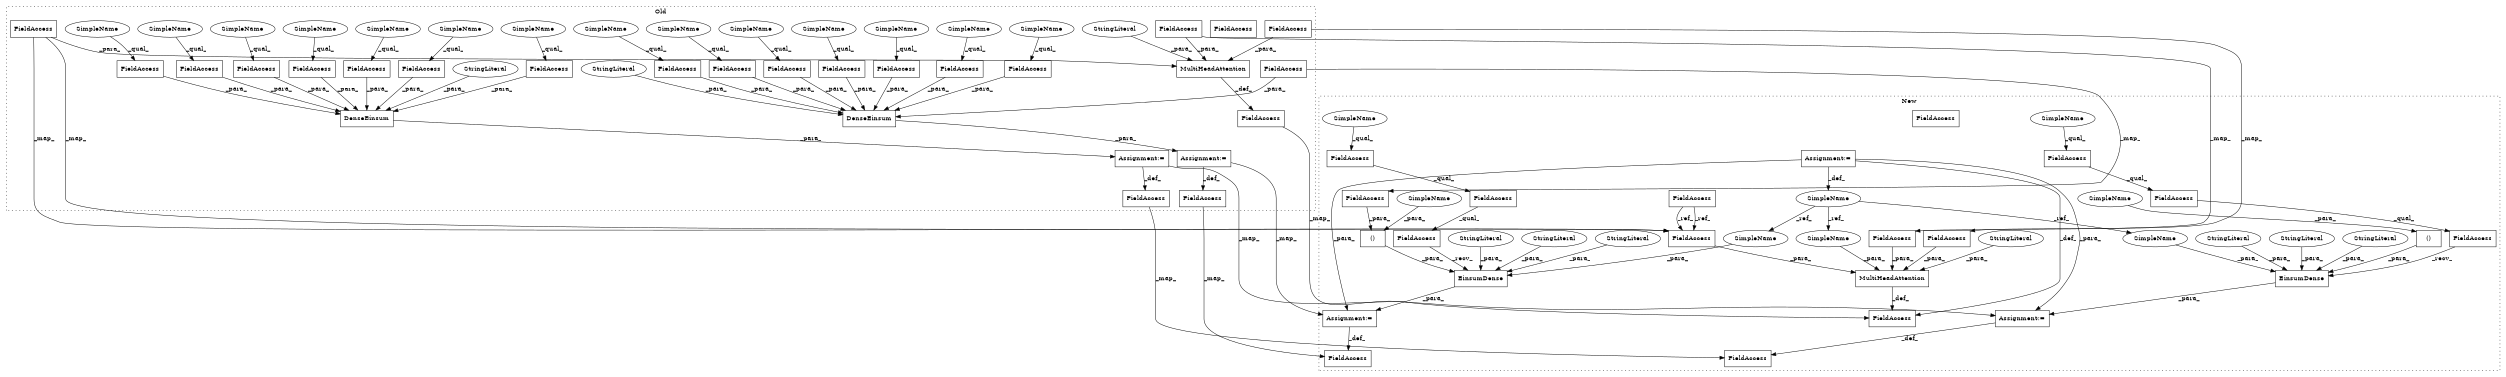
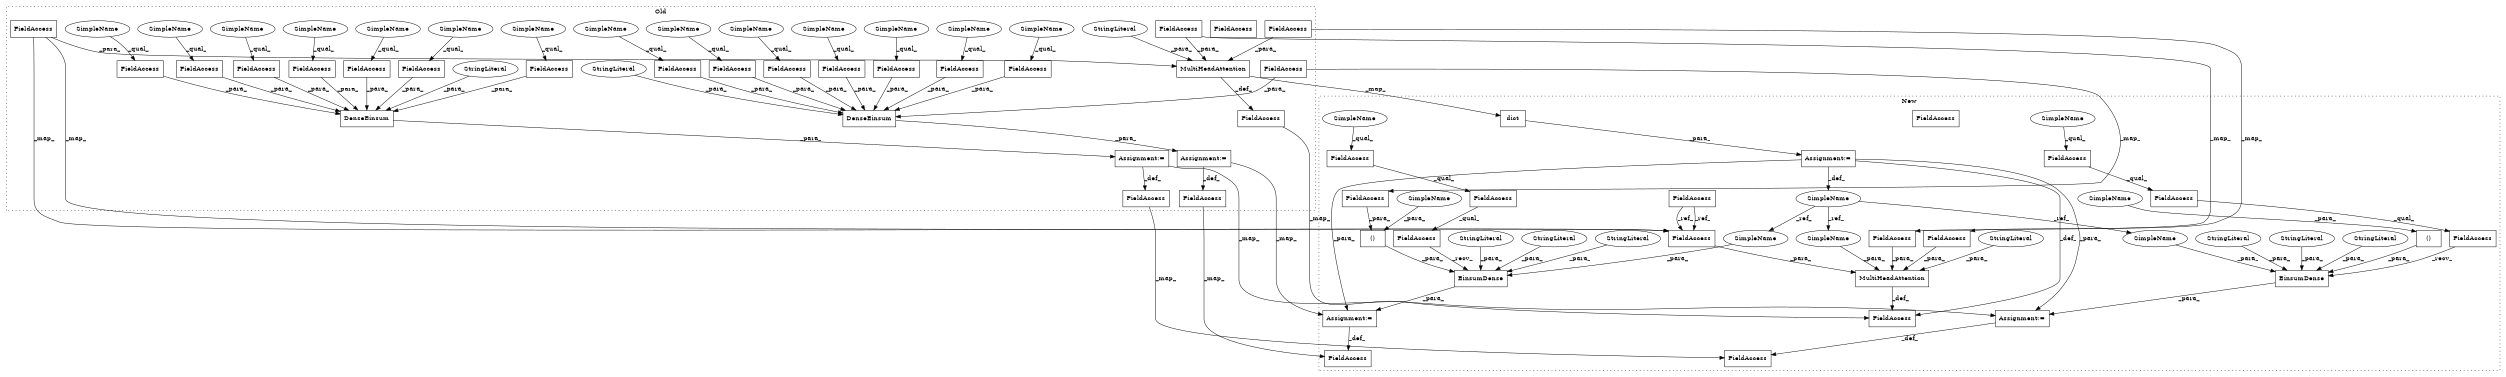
node "dict": added
